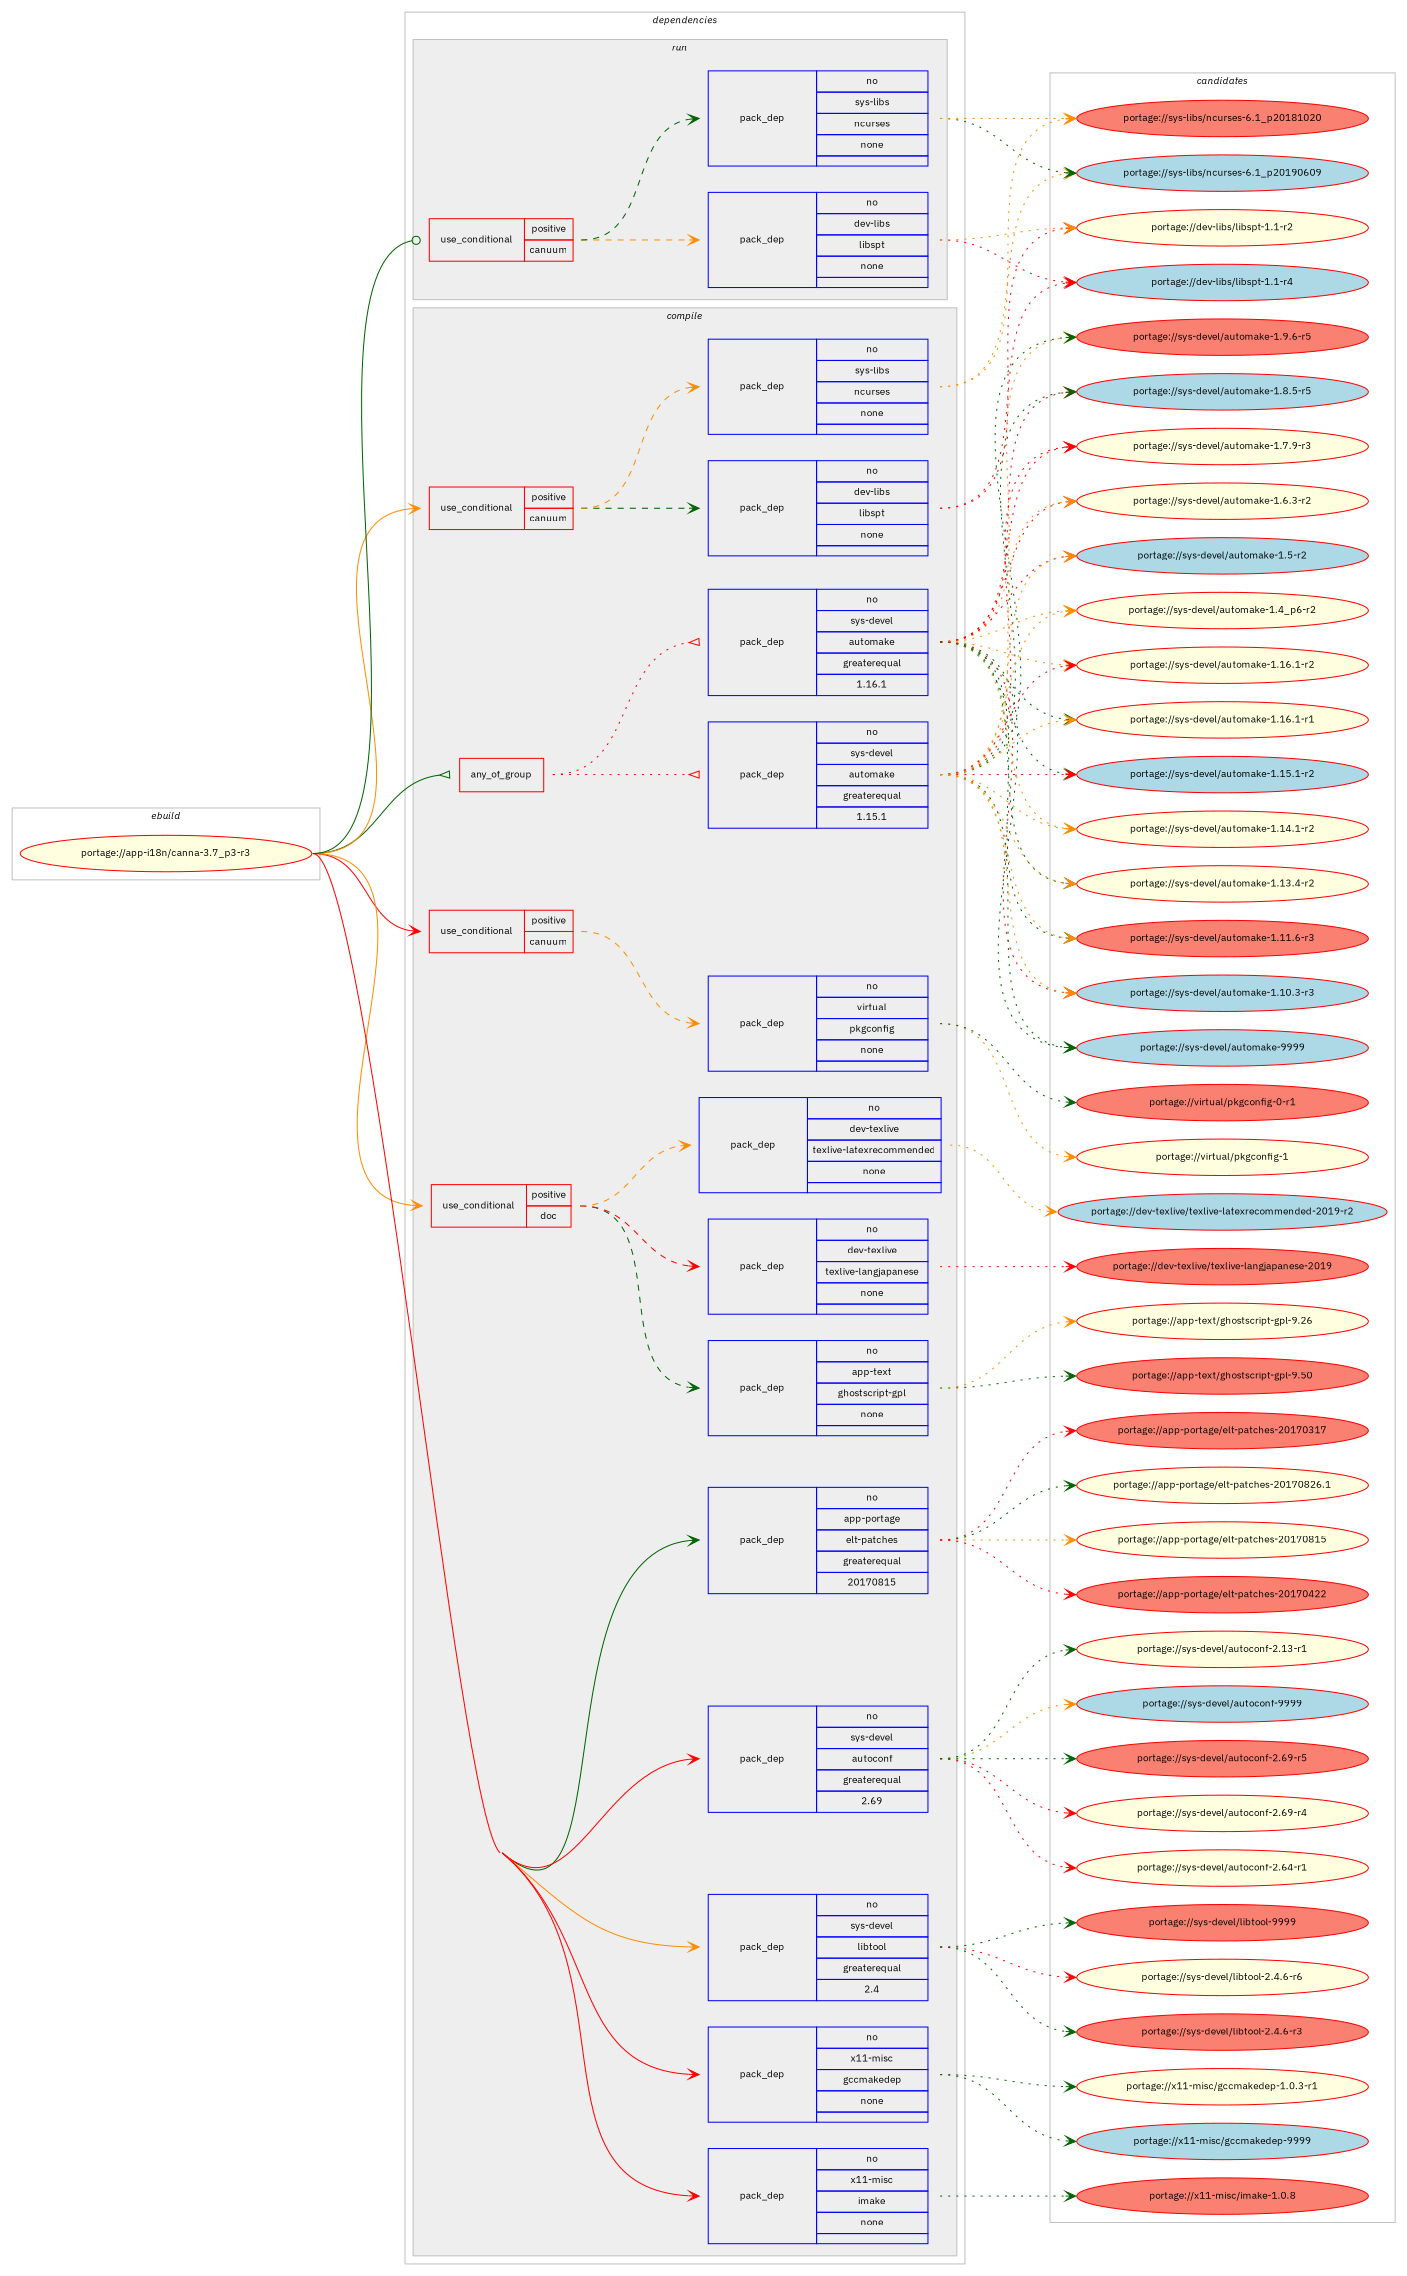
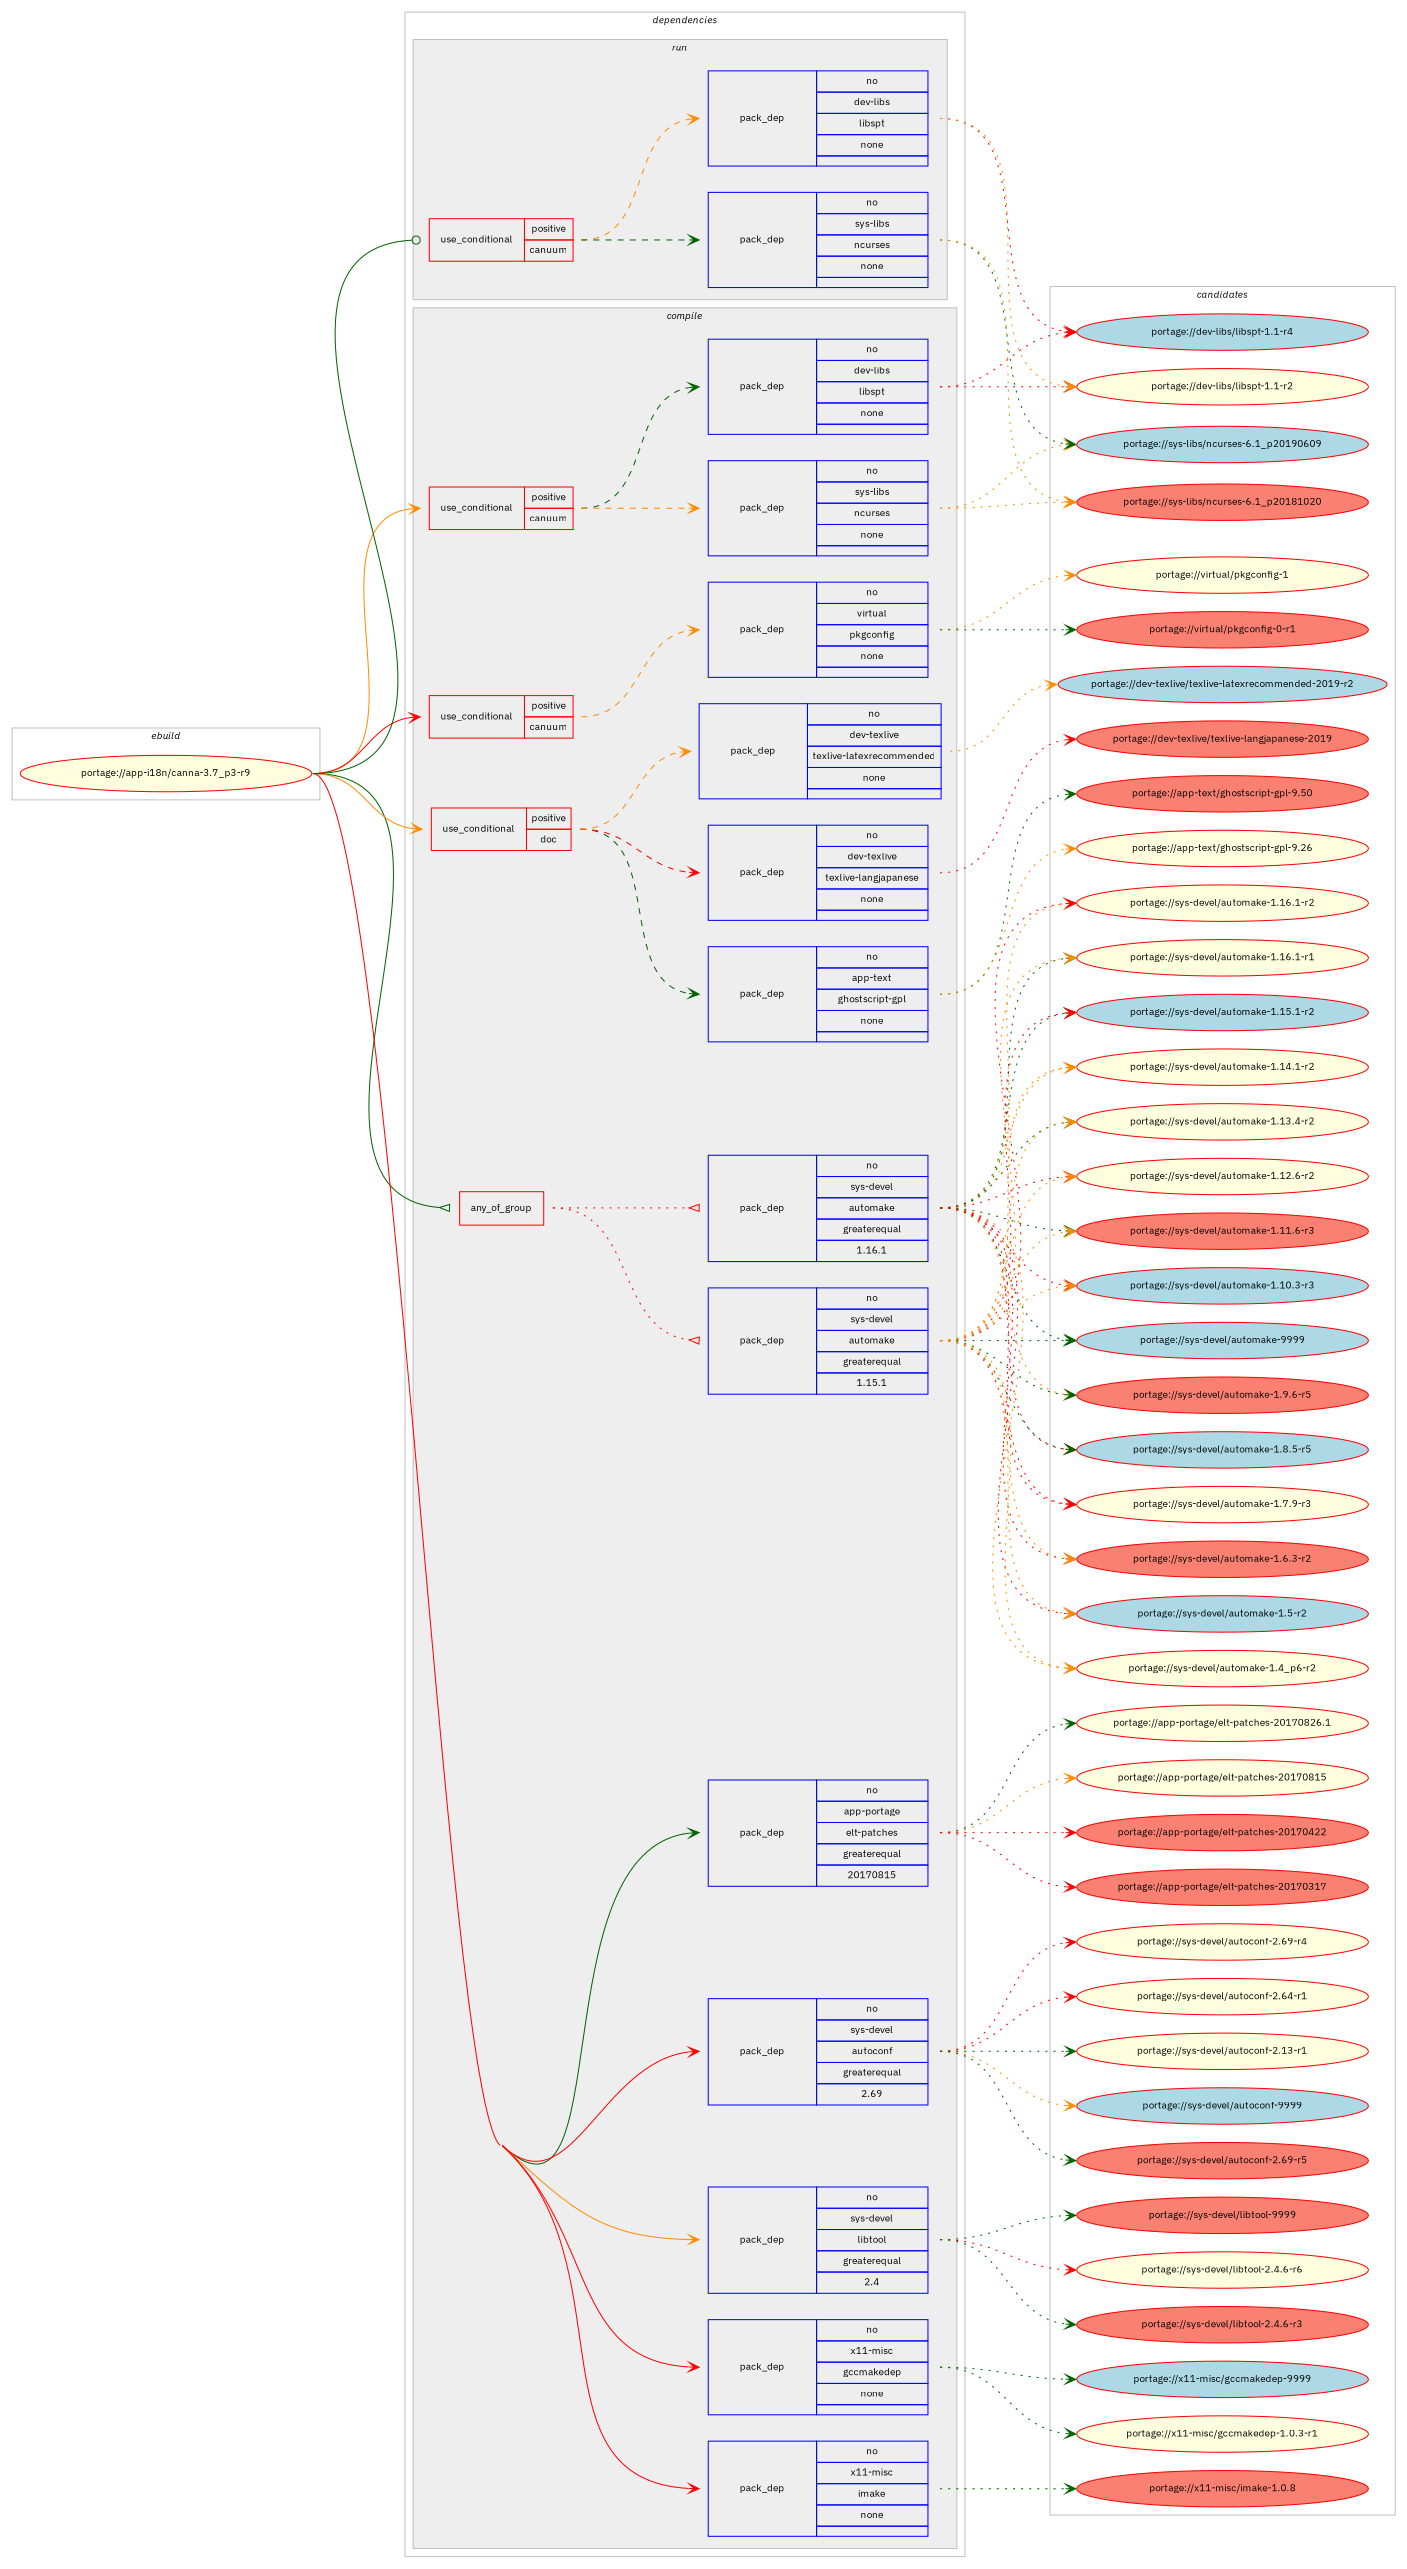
node "portage://sys-devel/automake-1.6.3-r2": fillcolor lightyellow -> salmon
node "portage://app-i18n/canna-3.7_p3-r3": label "portage://app-i18n/canna-3.7_p3-r3" -> "portage://app-i18n/canna-3.7_p3-r9"
node "portage://sys-devel/automake-1.12.6-r2": added
